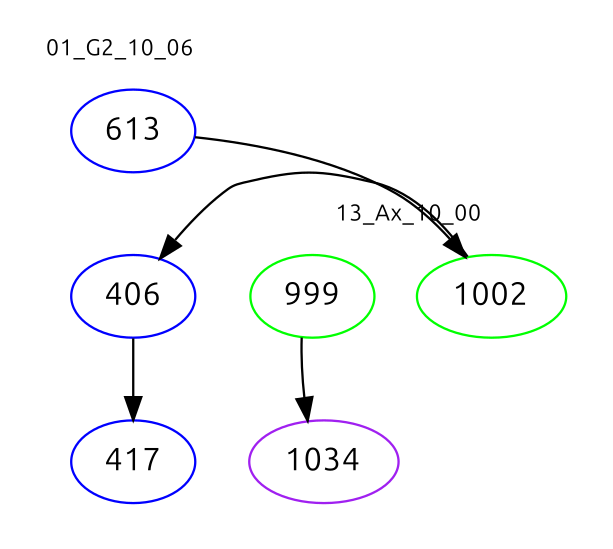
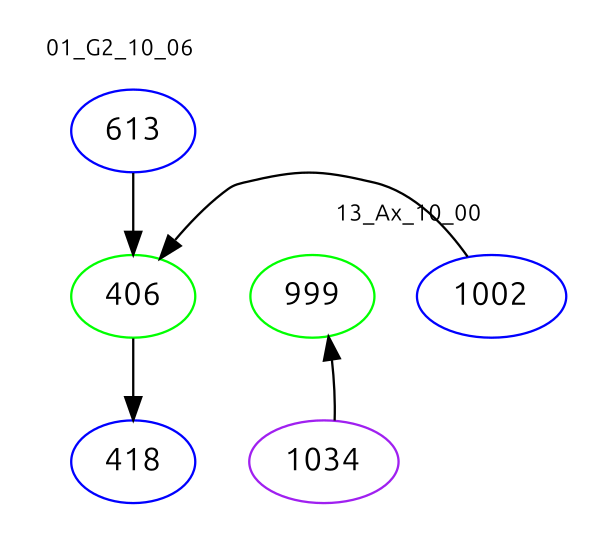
edge "613" -> "1002": now "613" -> "406"
node "406": color blue -> green
node "1002": color green -> blue
edge "999" -> "1034": reversed
node "417": label "417" -> "418"
